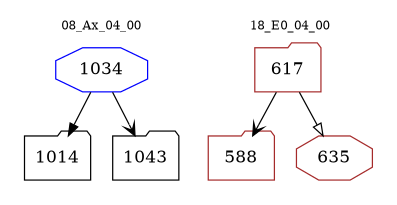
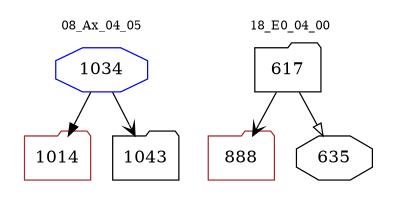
cluster "08_Ax_04_00": label "08_Ax_04_00" -> "08_Ax_04_05"
node "617": color brown -> black
node "1014": color black -> brown
node "588": label "588" -> "888"
node "635": color brown -> black
